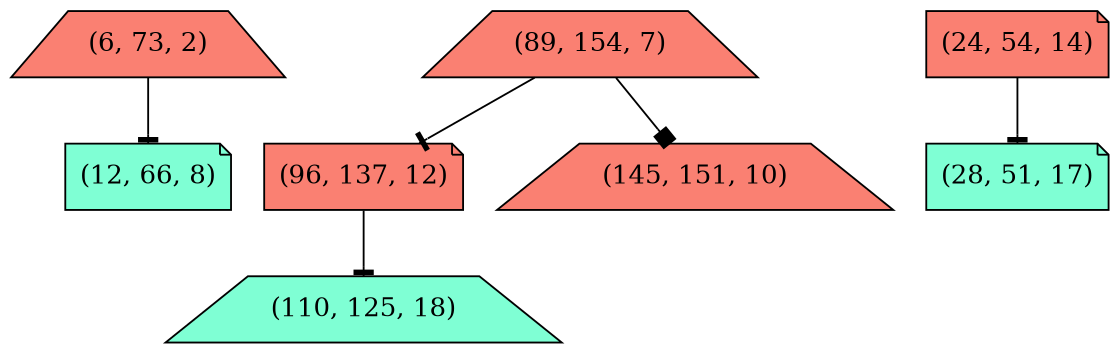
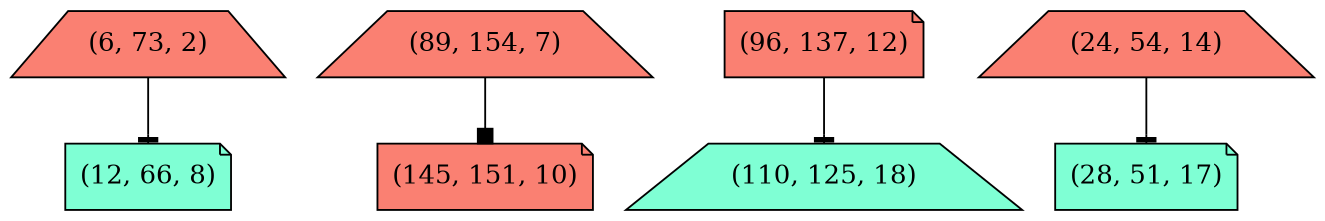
node "(24, 54, 14)": shape note -> trapezium
edge "(89, 154, 7)" -> "(96, 137, 12)": removed
node "(145, 151, 10)": shape trapezium -> note
